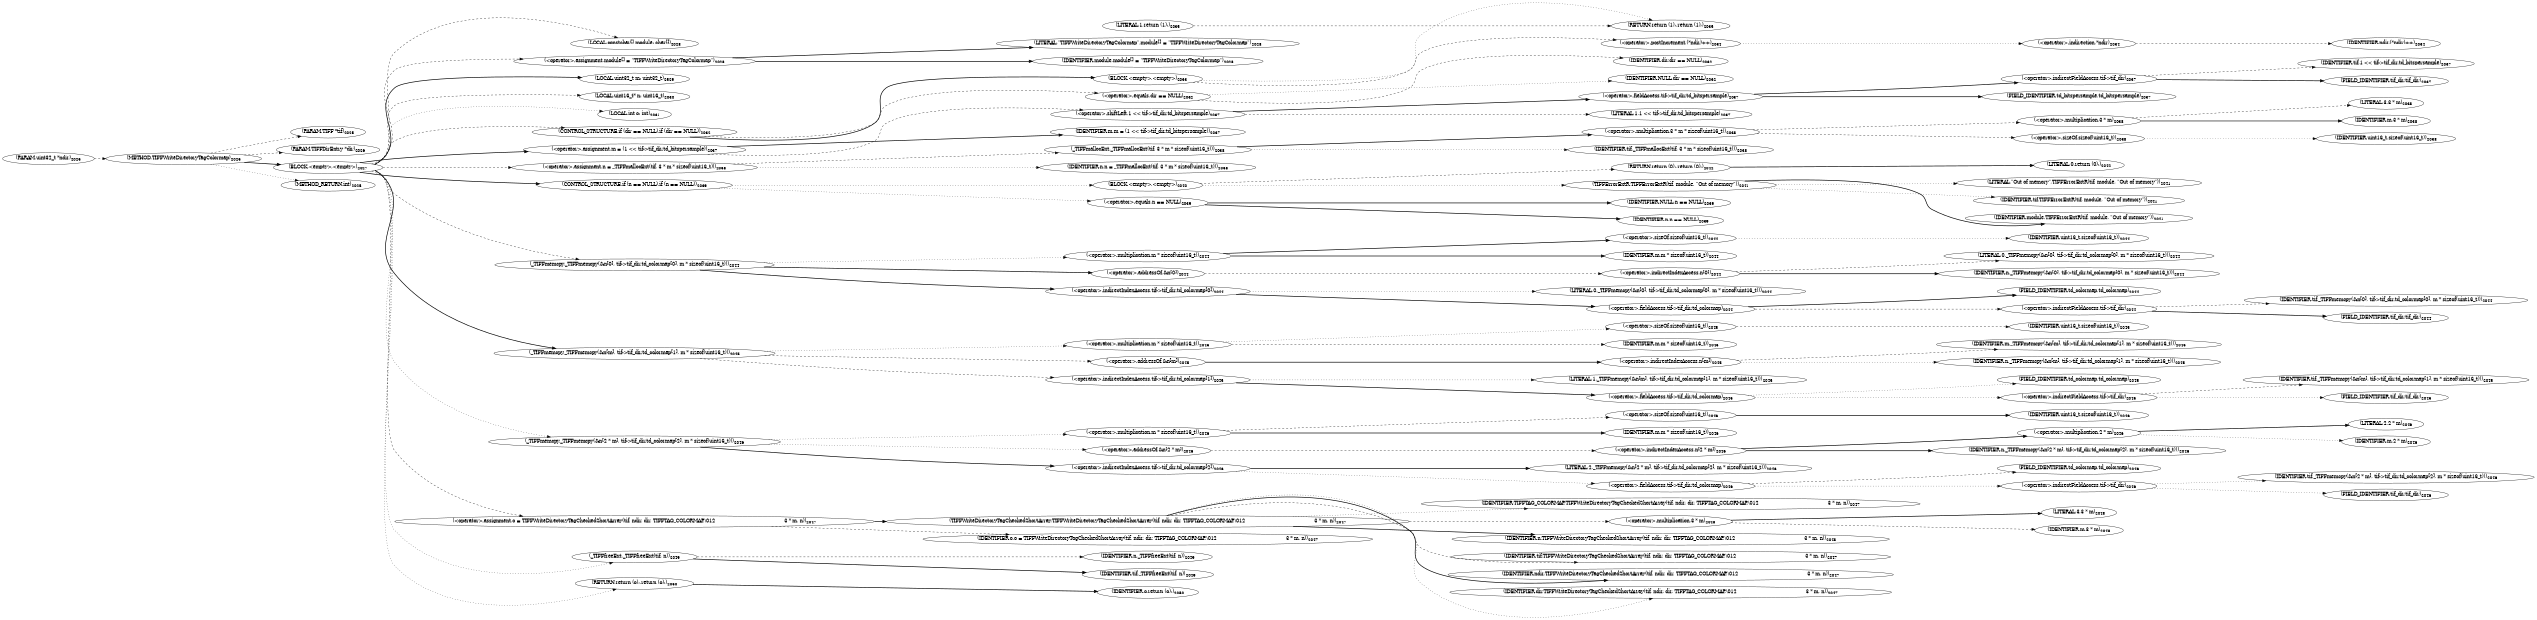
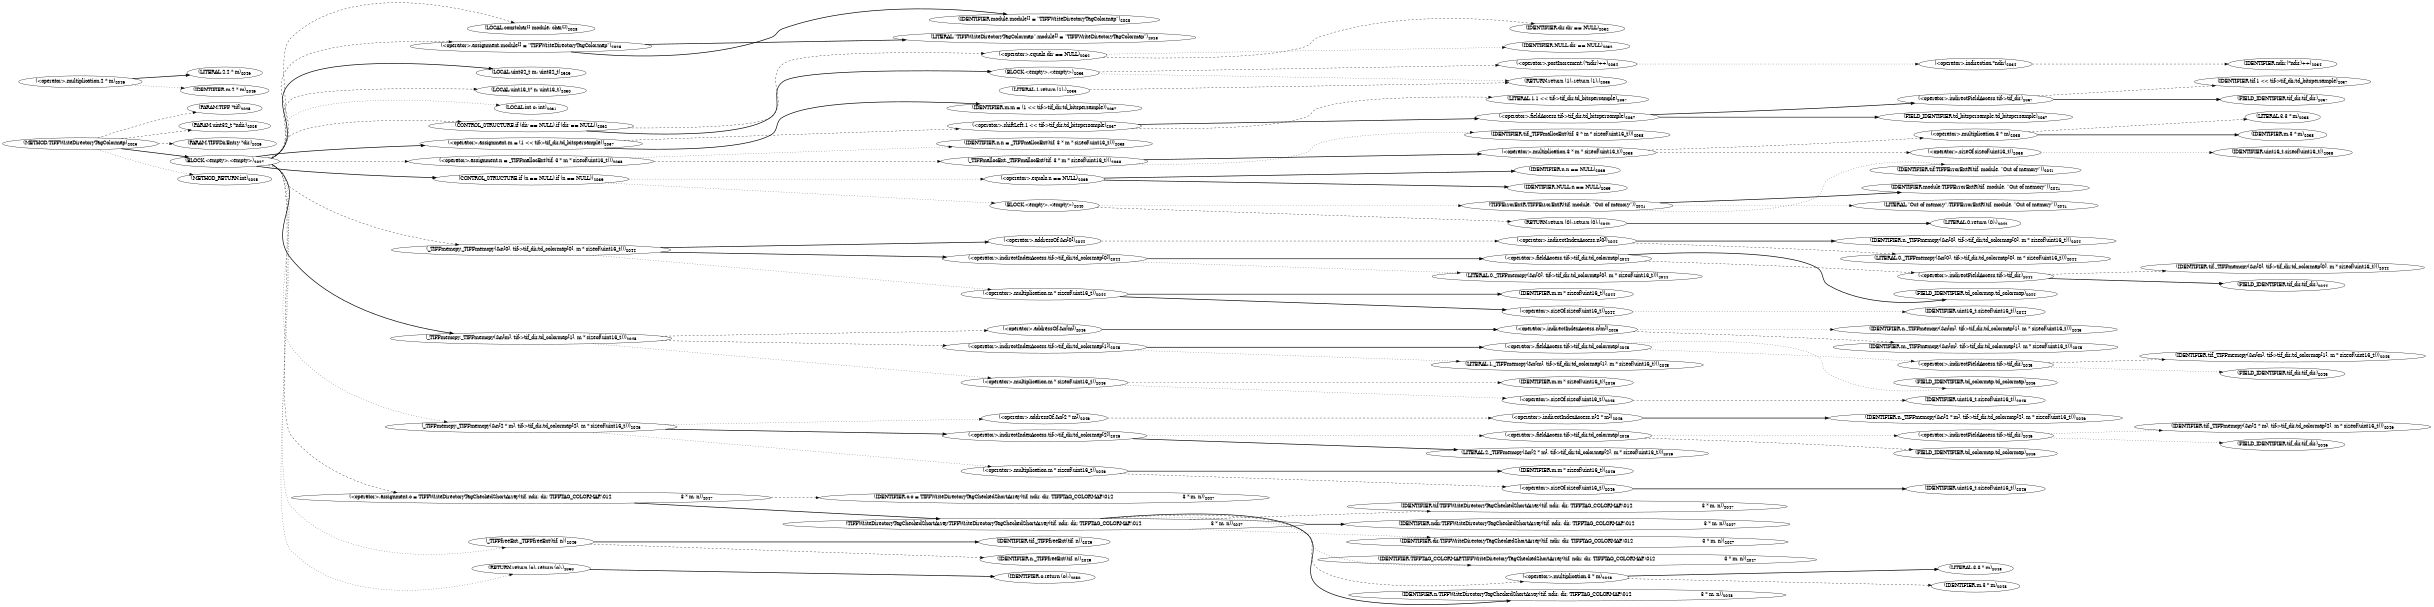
edge "(PARAM,uint32_t *ndir)" -> "(METHOD,TIFFWriteDirectoryTagColormap)": reversed
edge "(<operator>.indirectIndexAccess,n[2 * m])" -> "(<operator>.multiplication,2 * m)": removed
